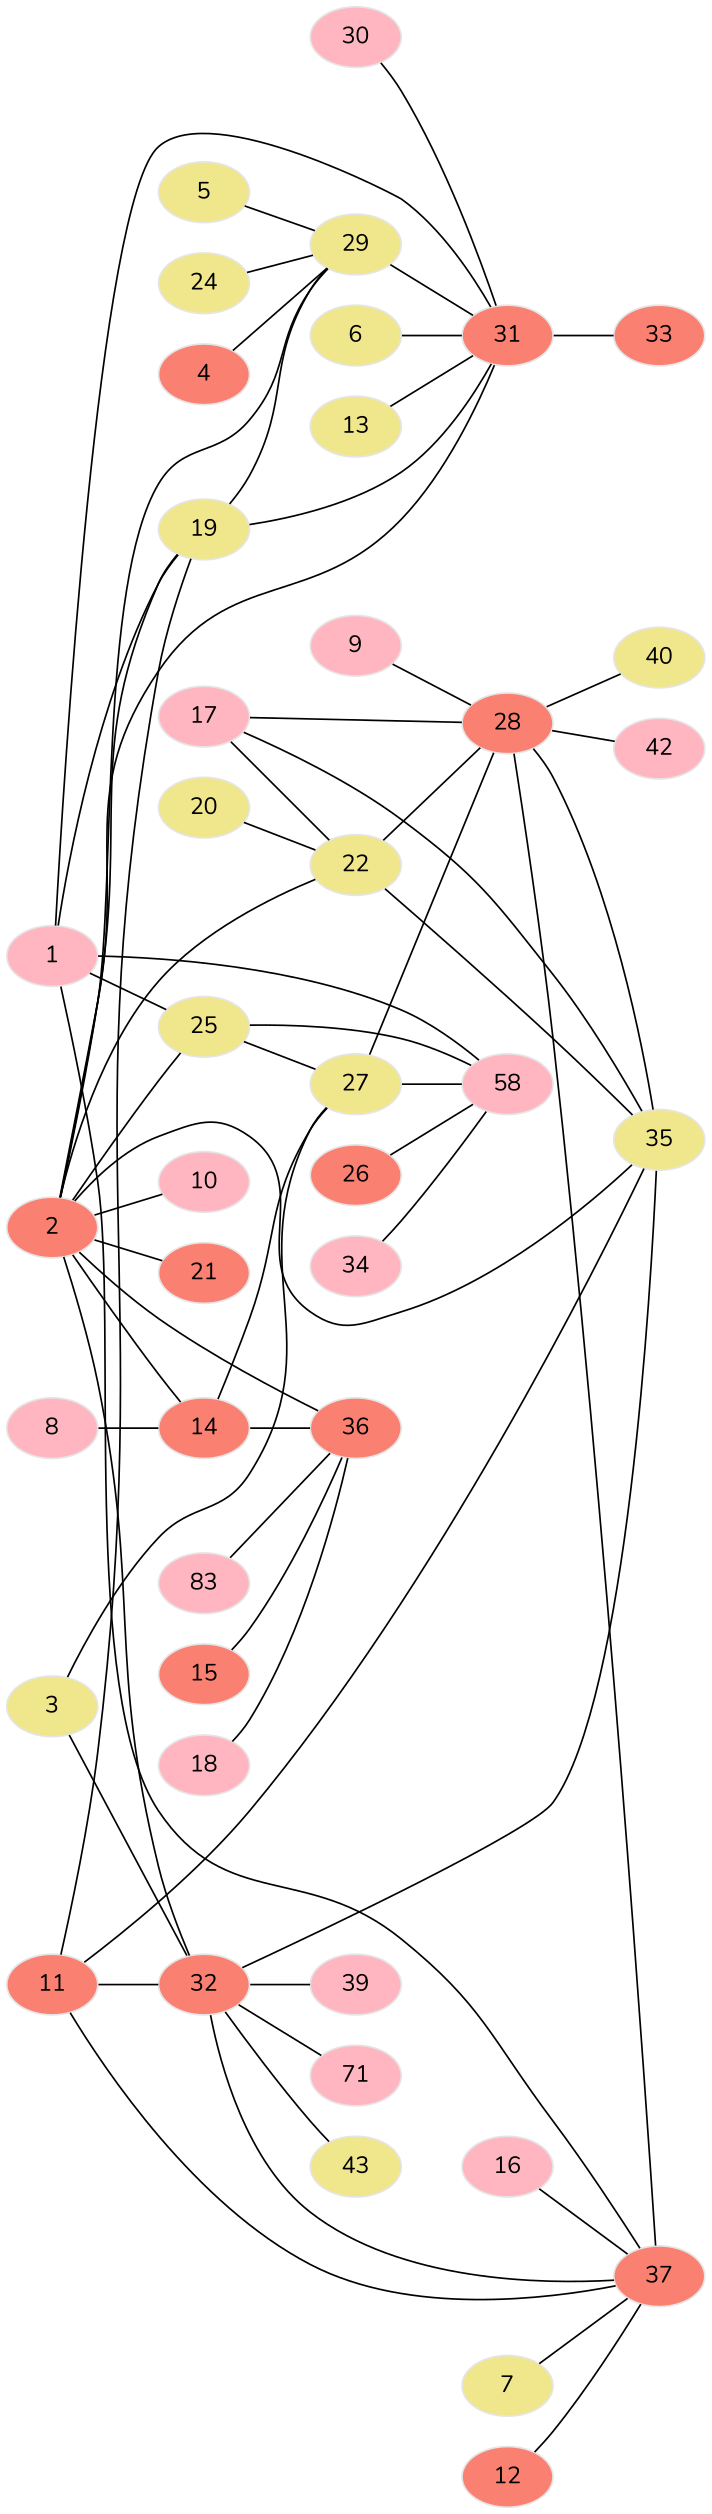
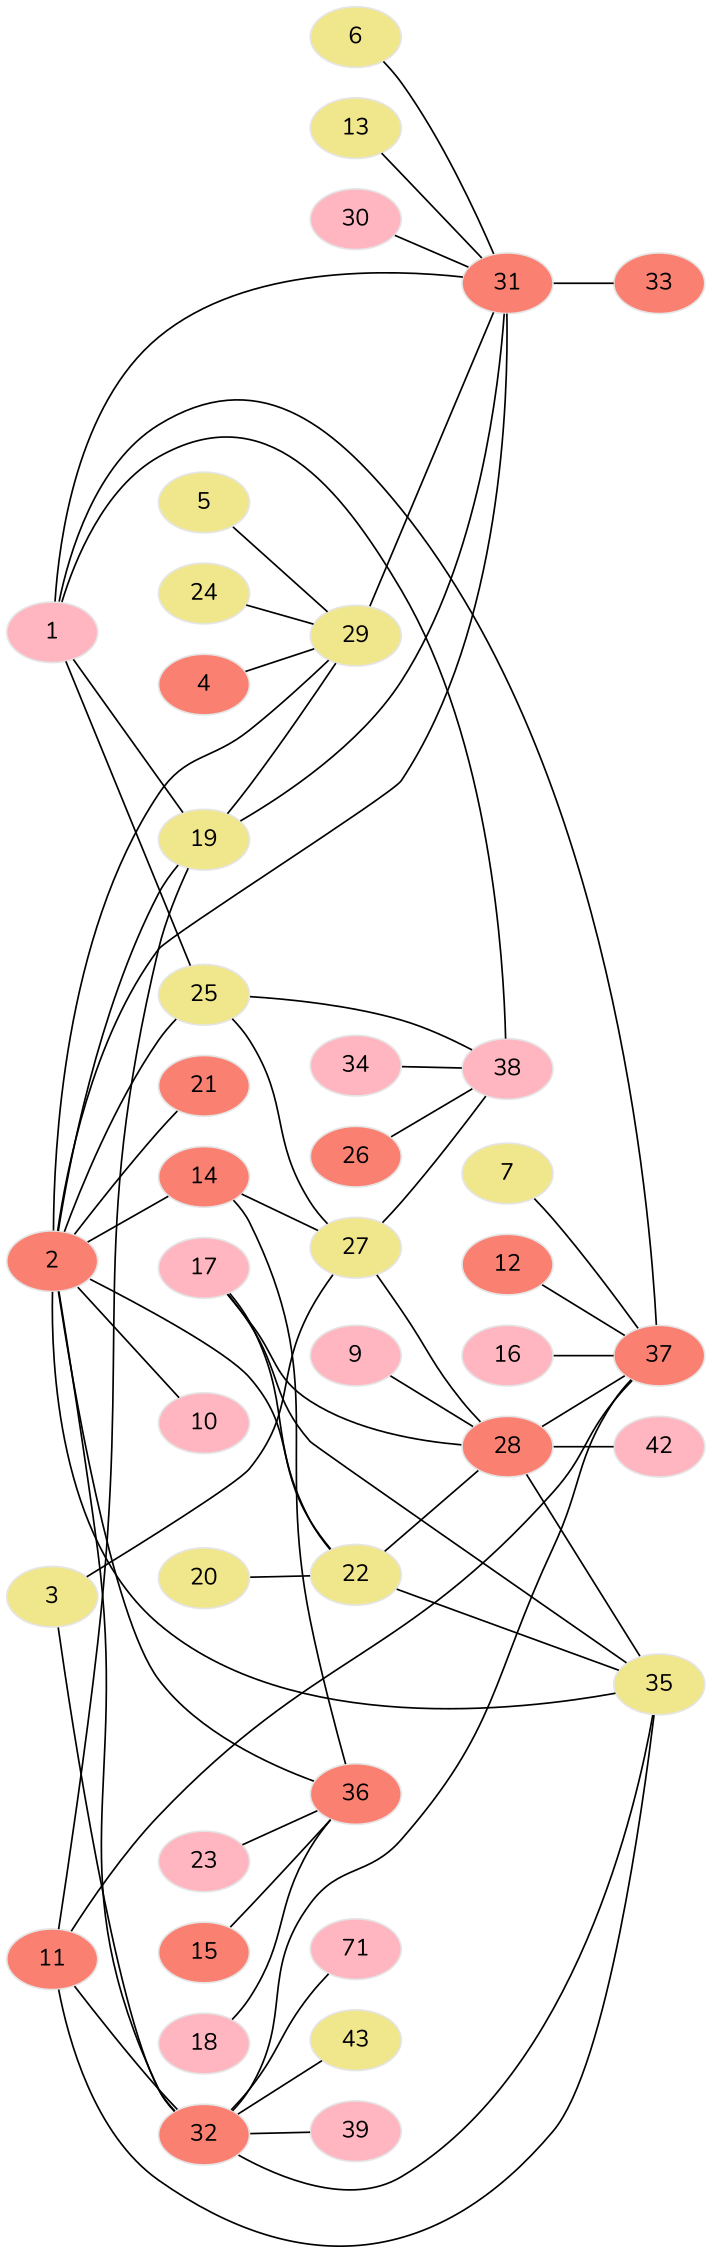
node "40": removed
node "58": label "58" -> "38"
node "8": removed
node "83": label "83" -> "23"
